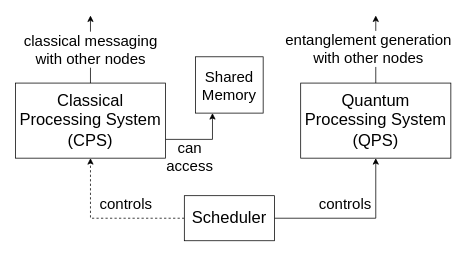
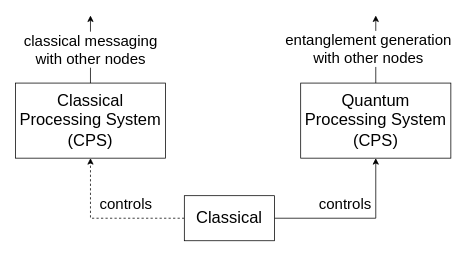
node "SharedMemory": removed
node "Quantum Processing System (QPS)": label "Quantum Processing System (QPS)" -> "Quantum Processing System (CPS)"
edge "Classical Processing System (CPS)" -> "SharedMemory": removed, label "can access"
node "Scheduler": label "Scheduler" -> "Classical"
